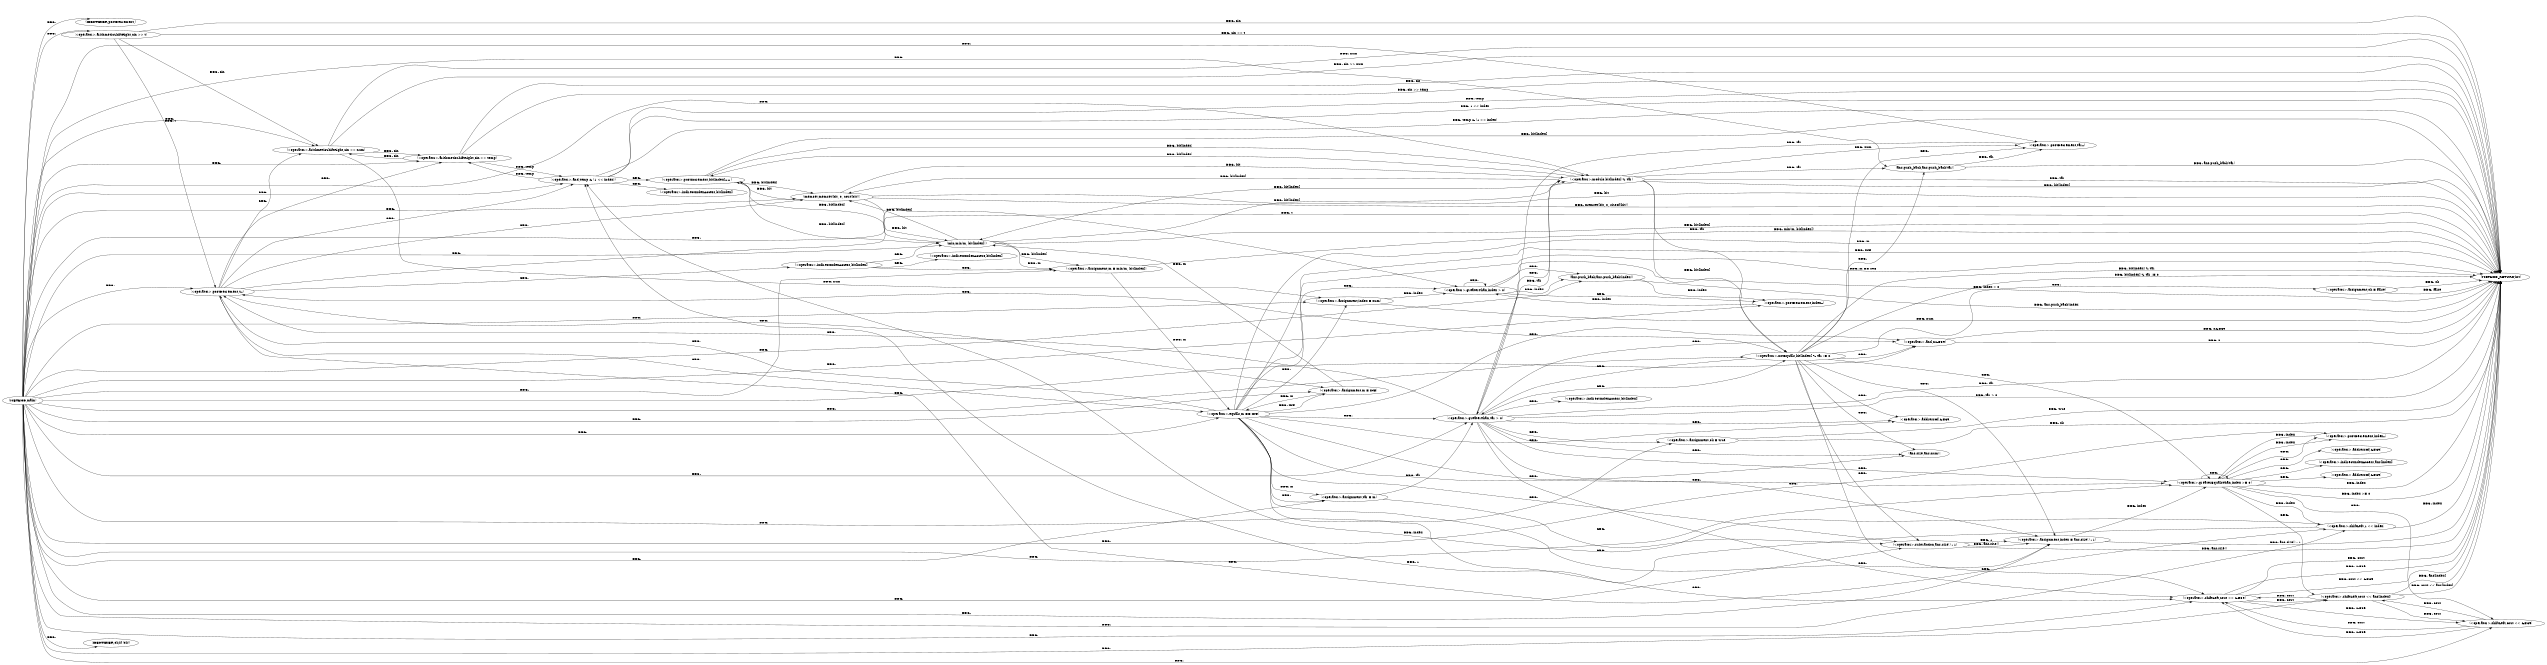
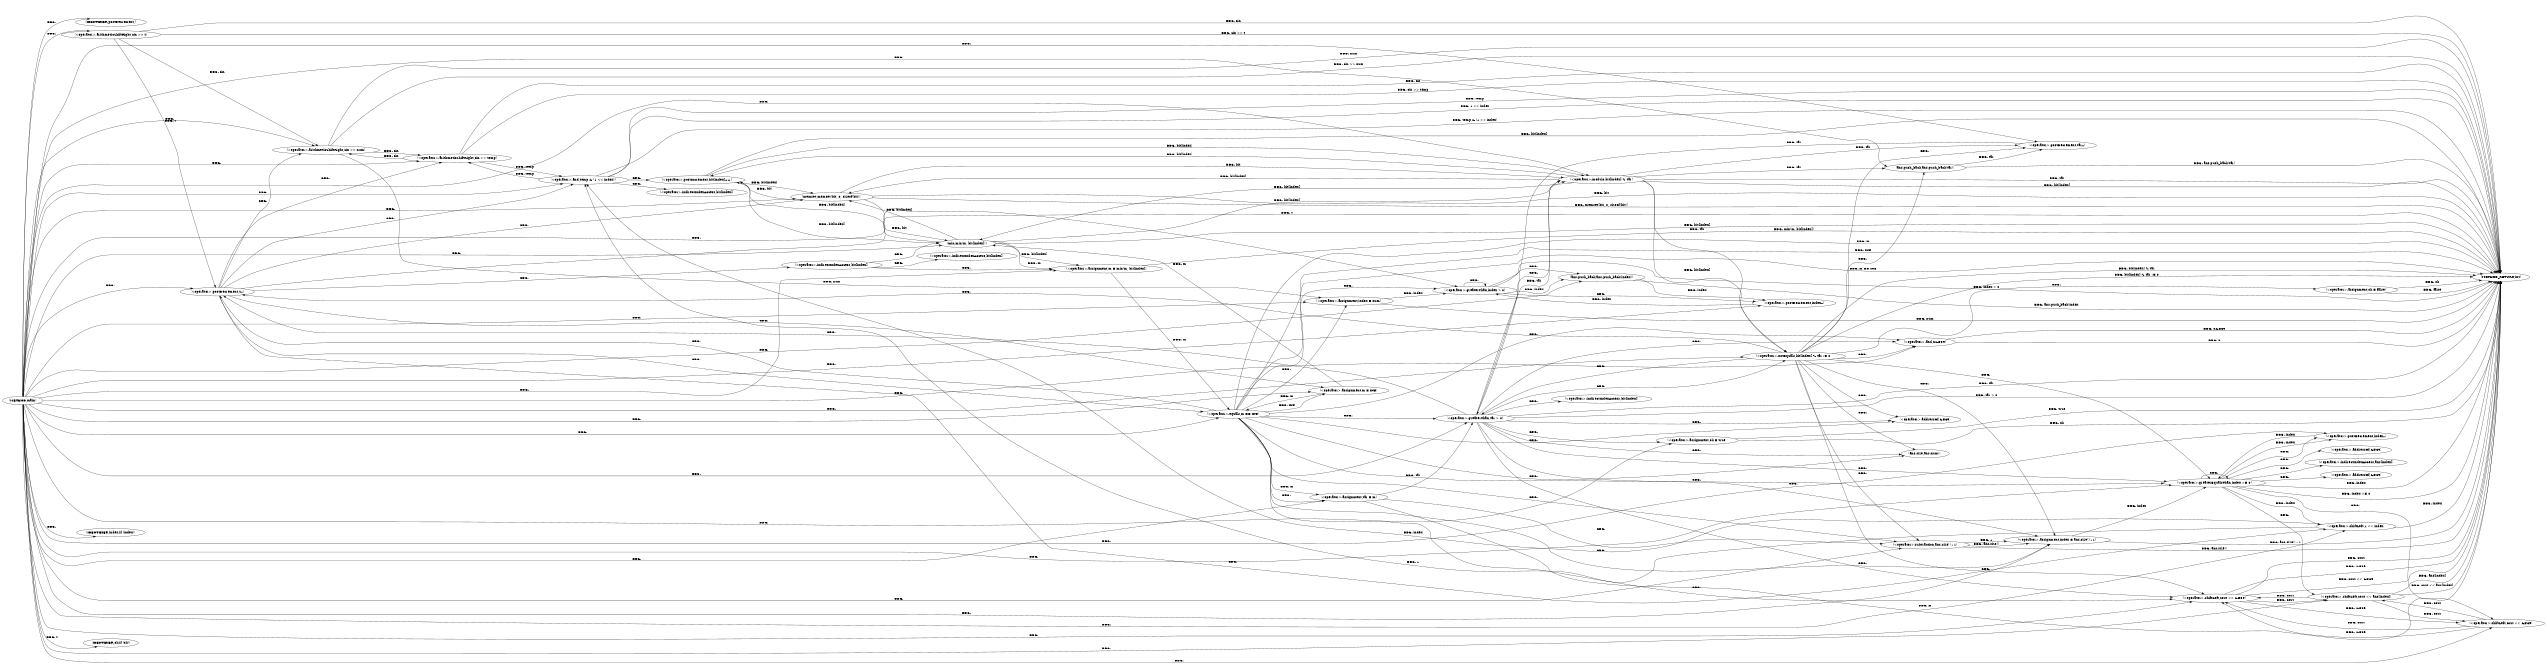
edge "(<operator>.modulo,bit[index] % tar)" -> "(<operator>.postDecrement,tar--)": label "DDG: num" -> "DDG: tar"
node "(memset,memset(bit, 0, cout(bit)))": label "(memset,memset(bit, 0, cout(bit)))" -> "(memset,memset(bit, 0, sizeof(bit)))"
edge "(<operator>.notEquals,bit[index] % tar != 0)" -> "(<operator>.greaterEqualsThan,index >= 0)": label "CDG: " -> "DDG: "
node "(IDENTIFIER,index,if (index))": added
edge "(<operator>.assignment,tar = m)" -> "(METHOD_RETURN,int)": added, label "DDG: m"
edge "(METHOD,main)" -> "(IDENTIFIER,ok,if (ok))": label "DDG: " -> "DDG: t"
